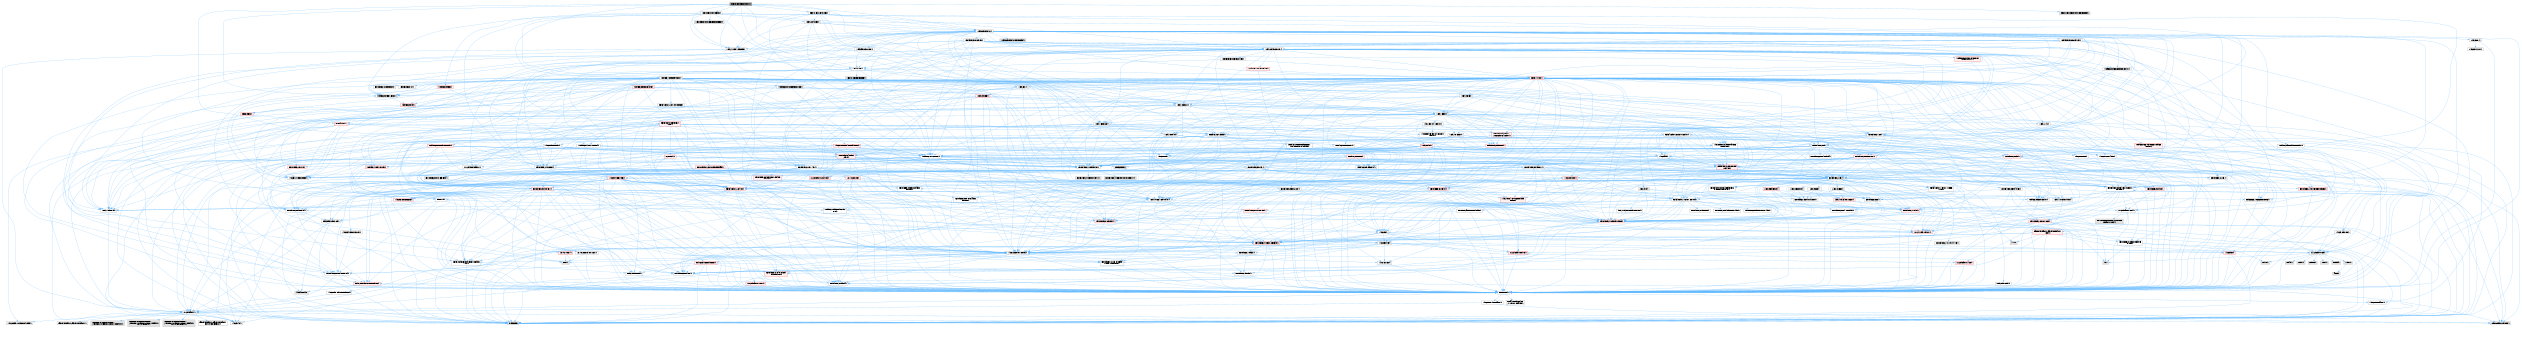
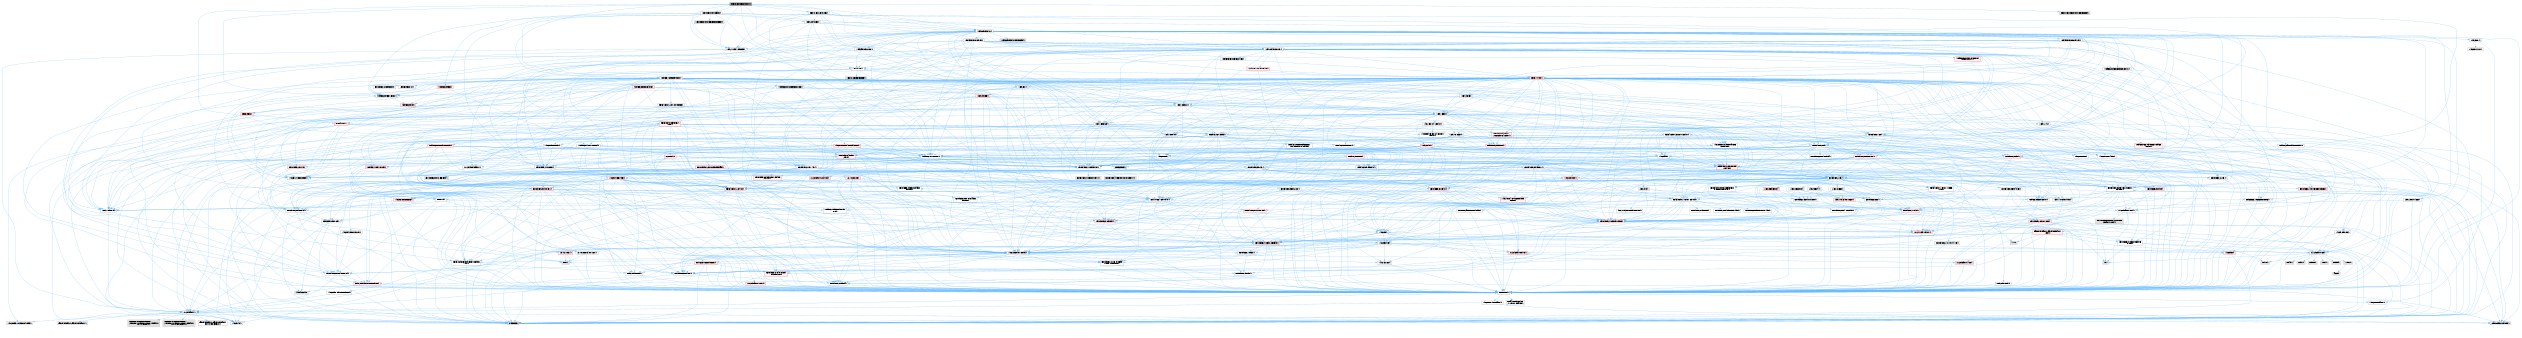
node "Algo/Stats.h": label "Algo/Stats.h" -> "Algo/Heapify.h"
node "Algo/Accumulate.h": added
node "UBT_COMPILED_PLATFORM /UBT_COMPILED_PLATFORMPlatform.h": removed
